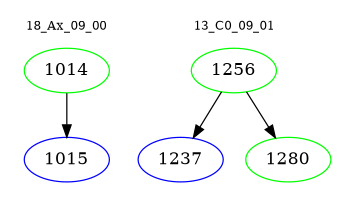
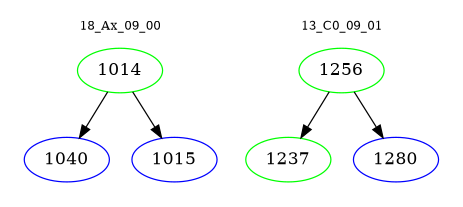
node "1040": added
node "1237": color blue -> green
node "1280": color green -> blue
